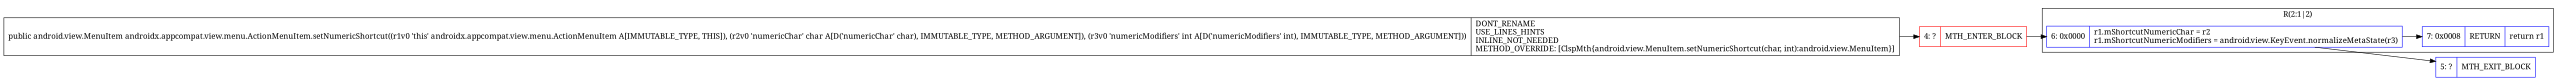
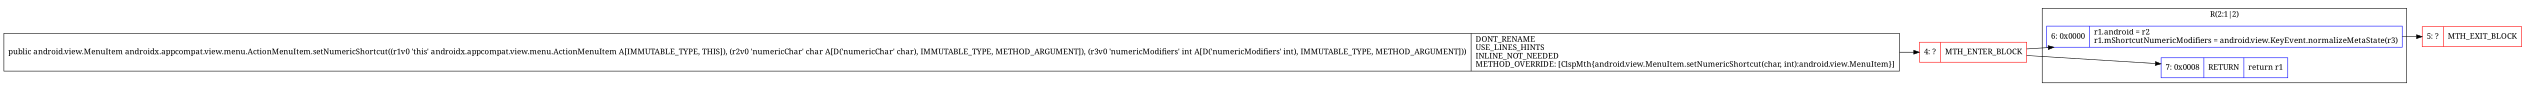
node "6: 0x0000": text "r1.mShortcutNumericChar = r2" -> "r1.android = r2"
edge "6: 0x0000" -> "7: 0x0008": now "4: ?" -> "7: 0x0008"
node "5: ?": color blue -> red
